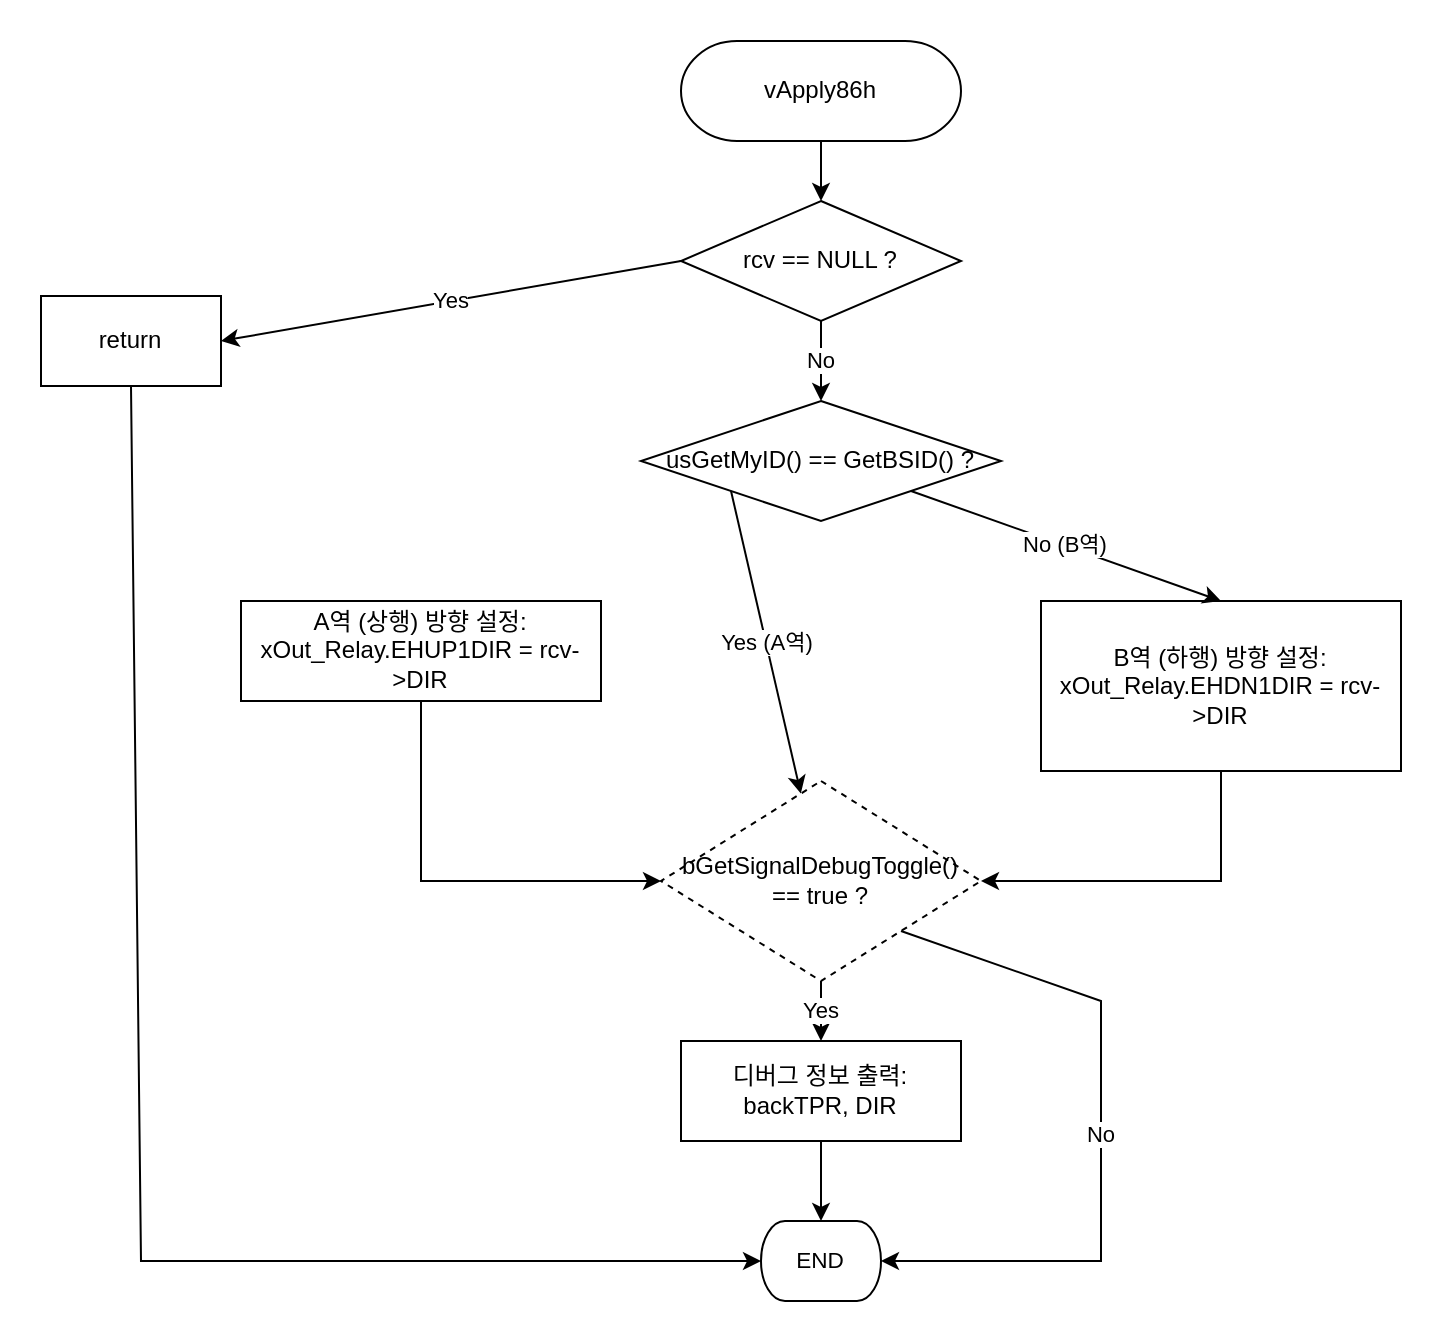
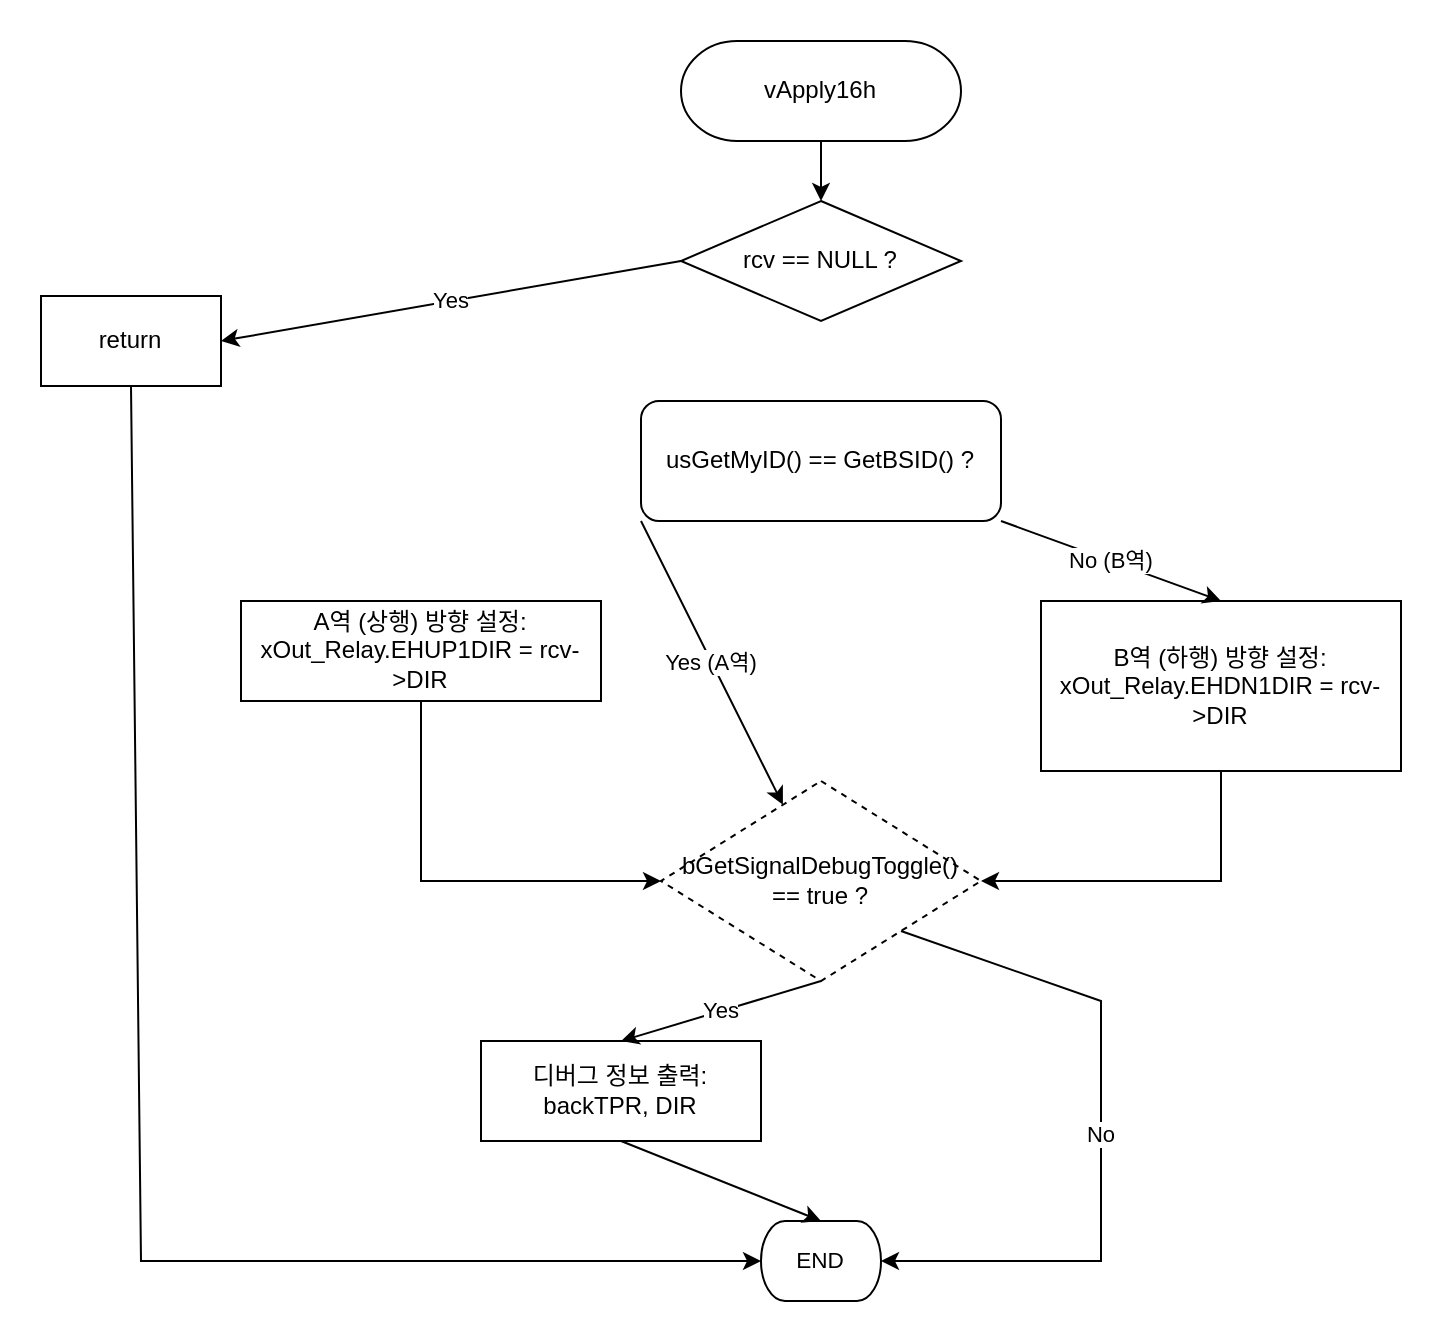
node "vApply86h": label "vApply86h" -> "vApply16h"
edge "rcv == NULL ?" -> "usGetMyID() == GetBSID() ?": removed, label "No"
node "usGetMyID() == GetBSID() ?": shape diamond -> rounded rectangle
node "디버그 정보 출력: backTPR, DIR": moved (821, 1091) -> (621, 1091)
